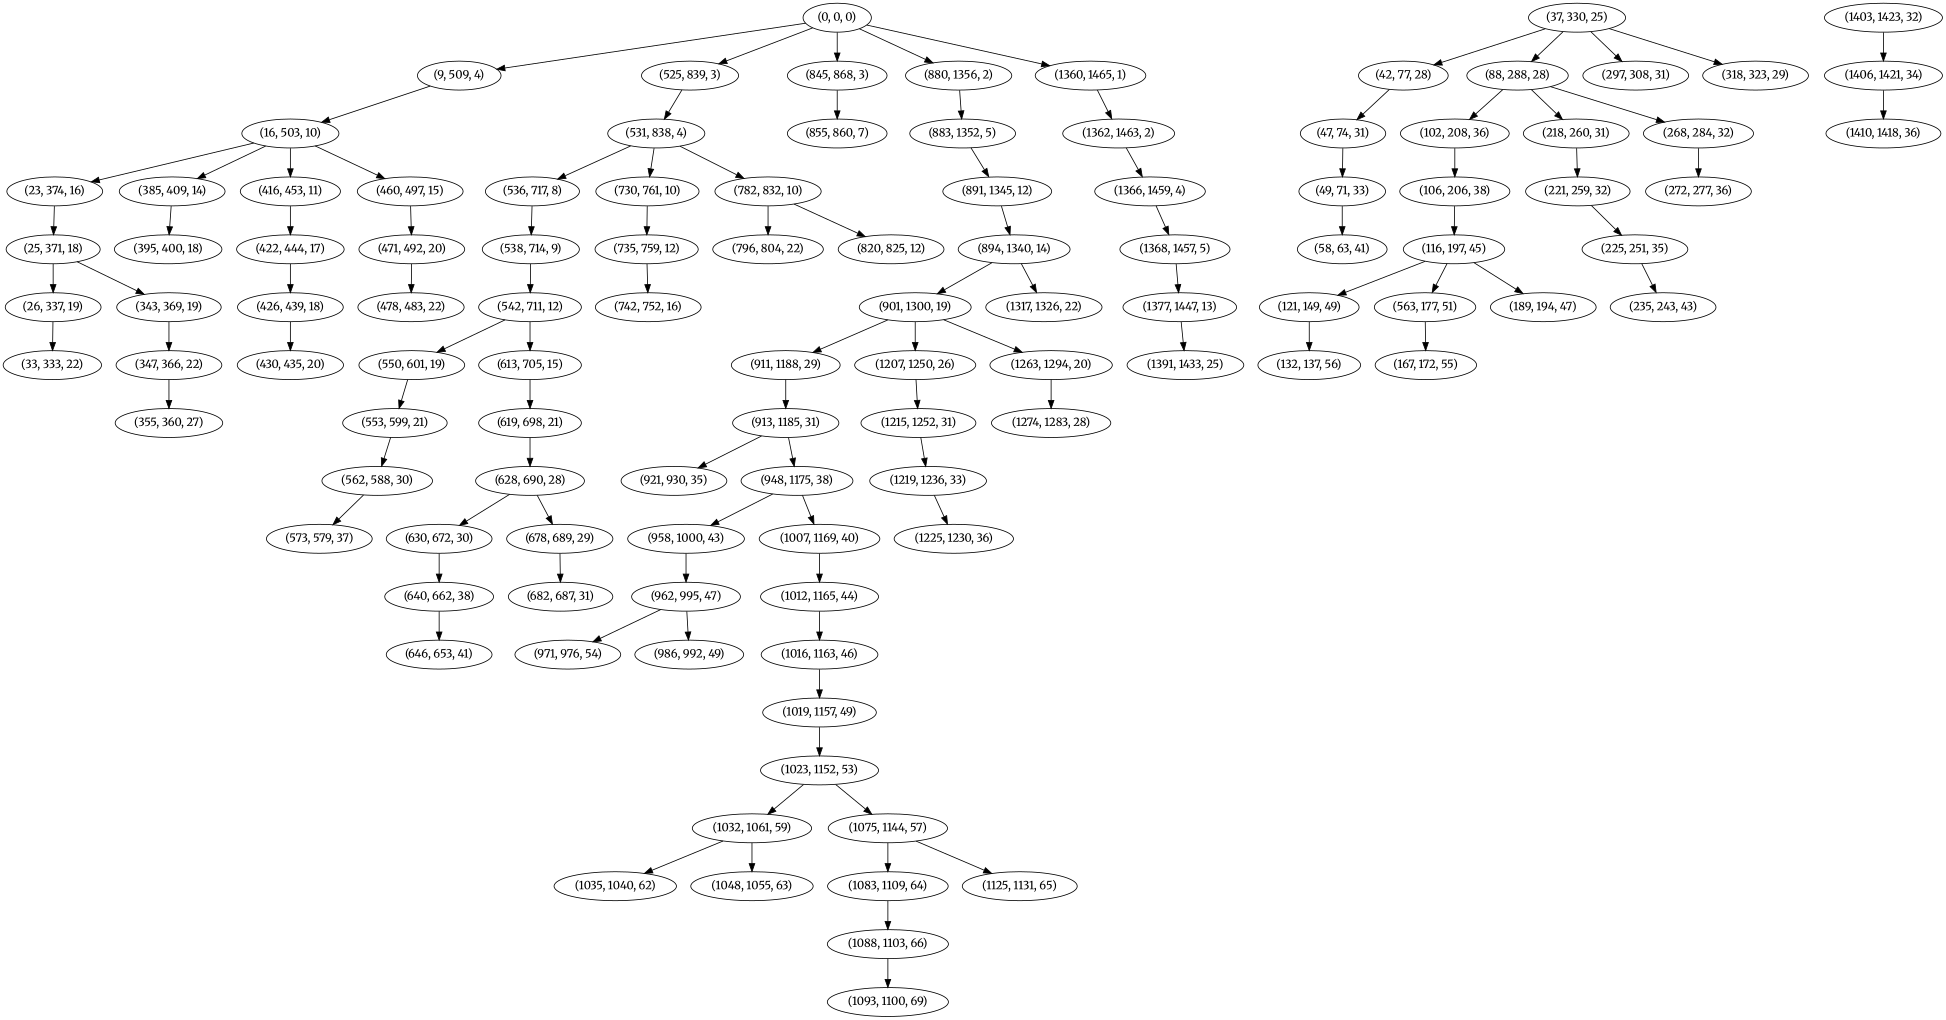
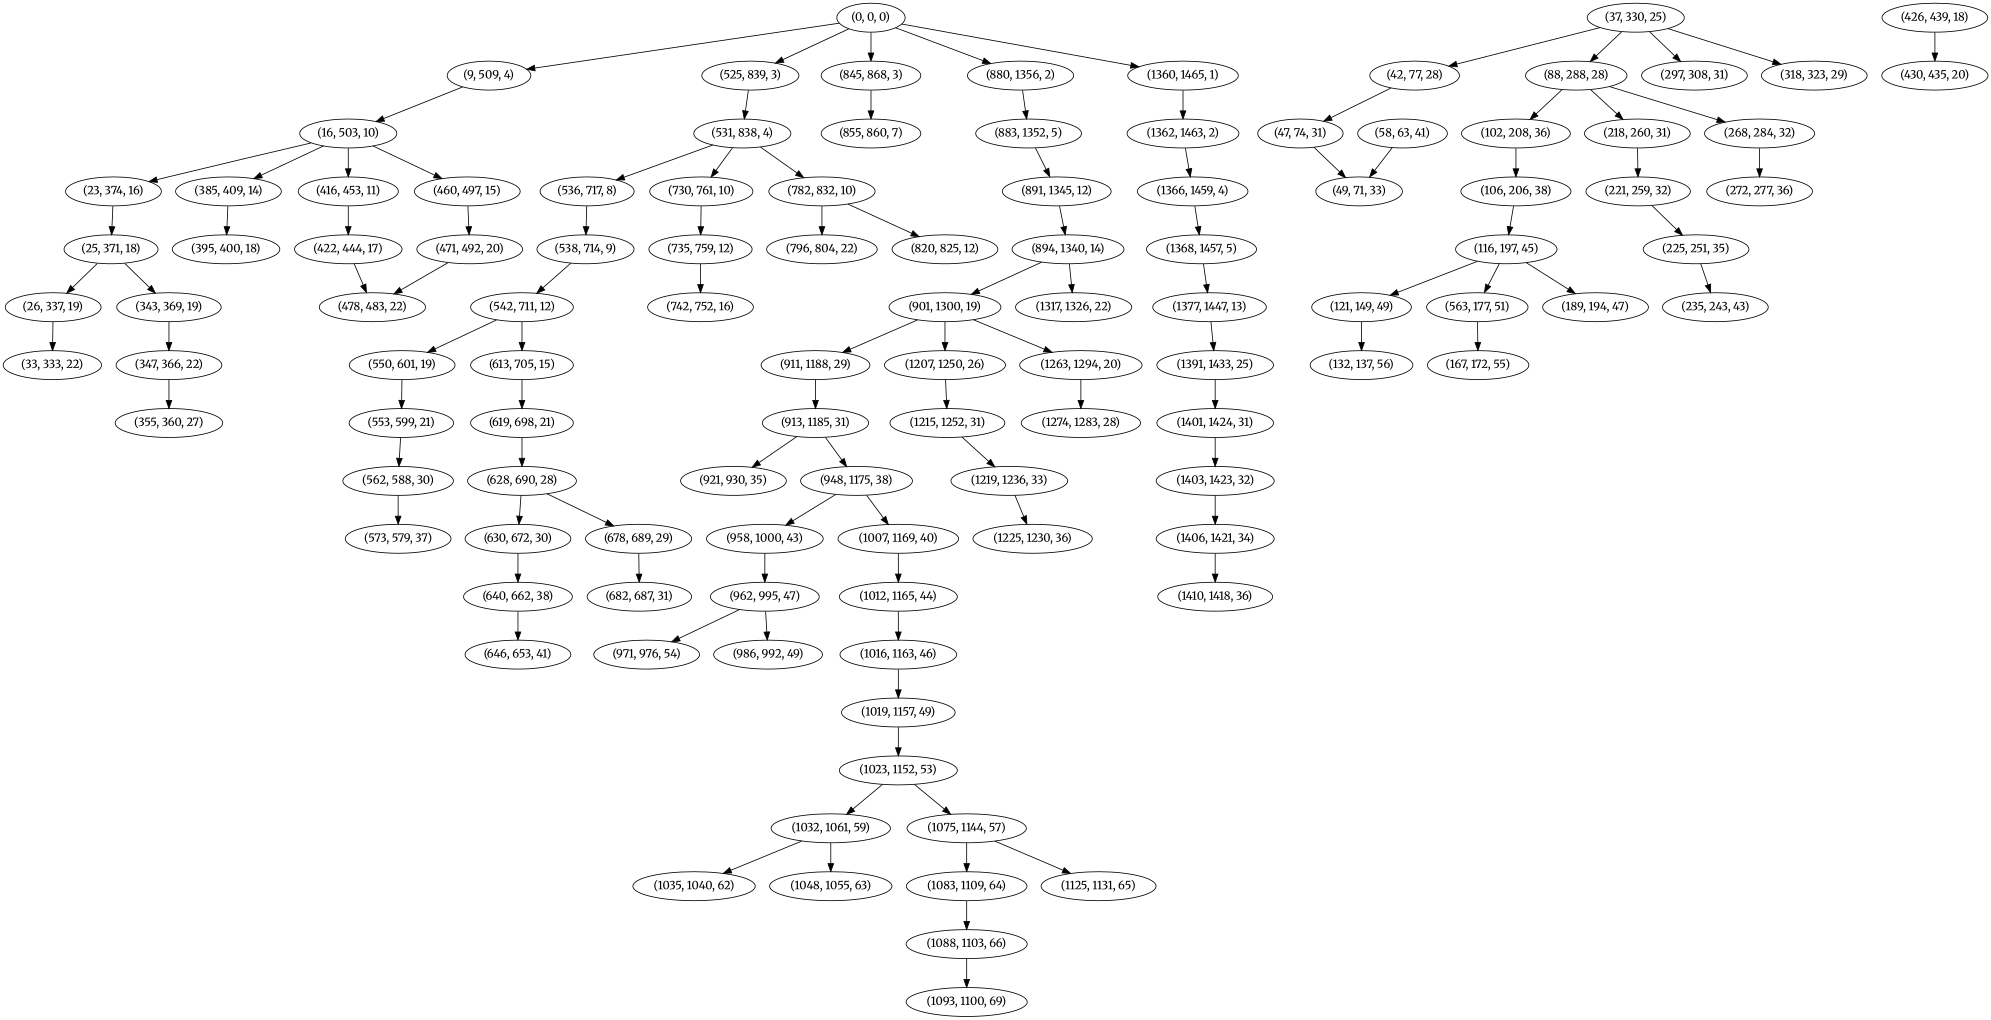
edge "(49, 71, 33)" -> "(58, 63, 41)": reversed
edge "(422, 444, 17)" -> "(426, 439, 18)": now "(422, 444, 17)" -> "(478, 483, 22)"
node "(1401, 1424, 31)": added
